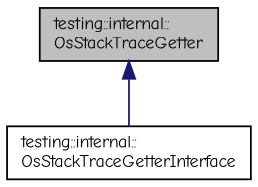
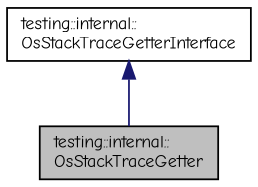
edge "testing::internal:: OsStackTraceGetterInterface" -> "testing::internal:: OsStackTraceGetter": reversed
